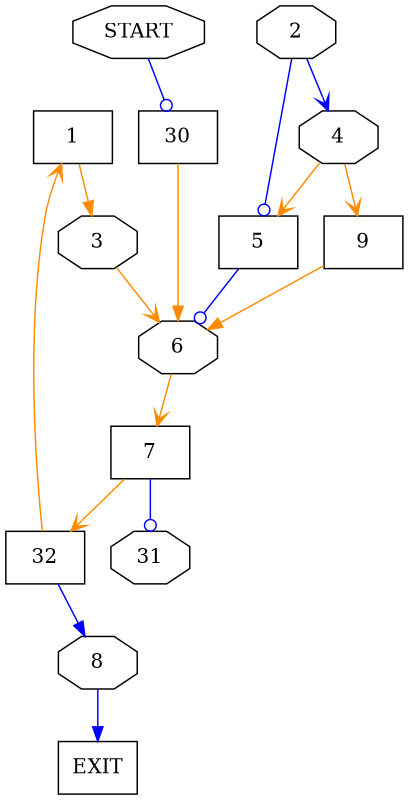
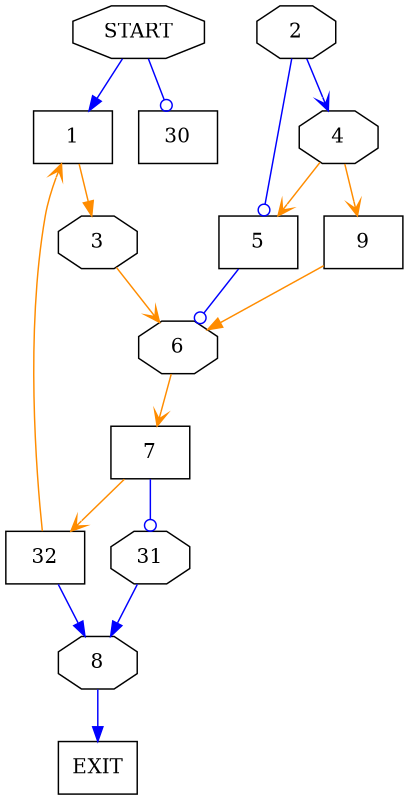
edge "START" -> "1": added
edge "30" -> "6": removed
edge "31" -> "8": added
